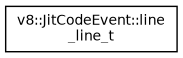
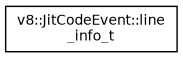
node "v8::JitCodeEvent::line _line_t": label "v8::JitCodeEvent::line _line_t" -> "v8::JitCodeEvent::line _info_t"
